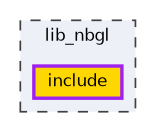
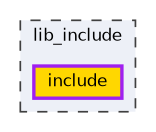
cluster "lib_nbgl": label "lib_nbgl" -> "lib_include"
